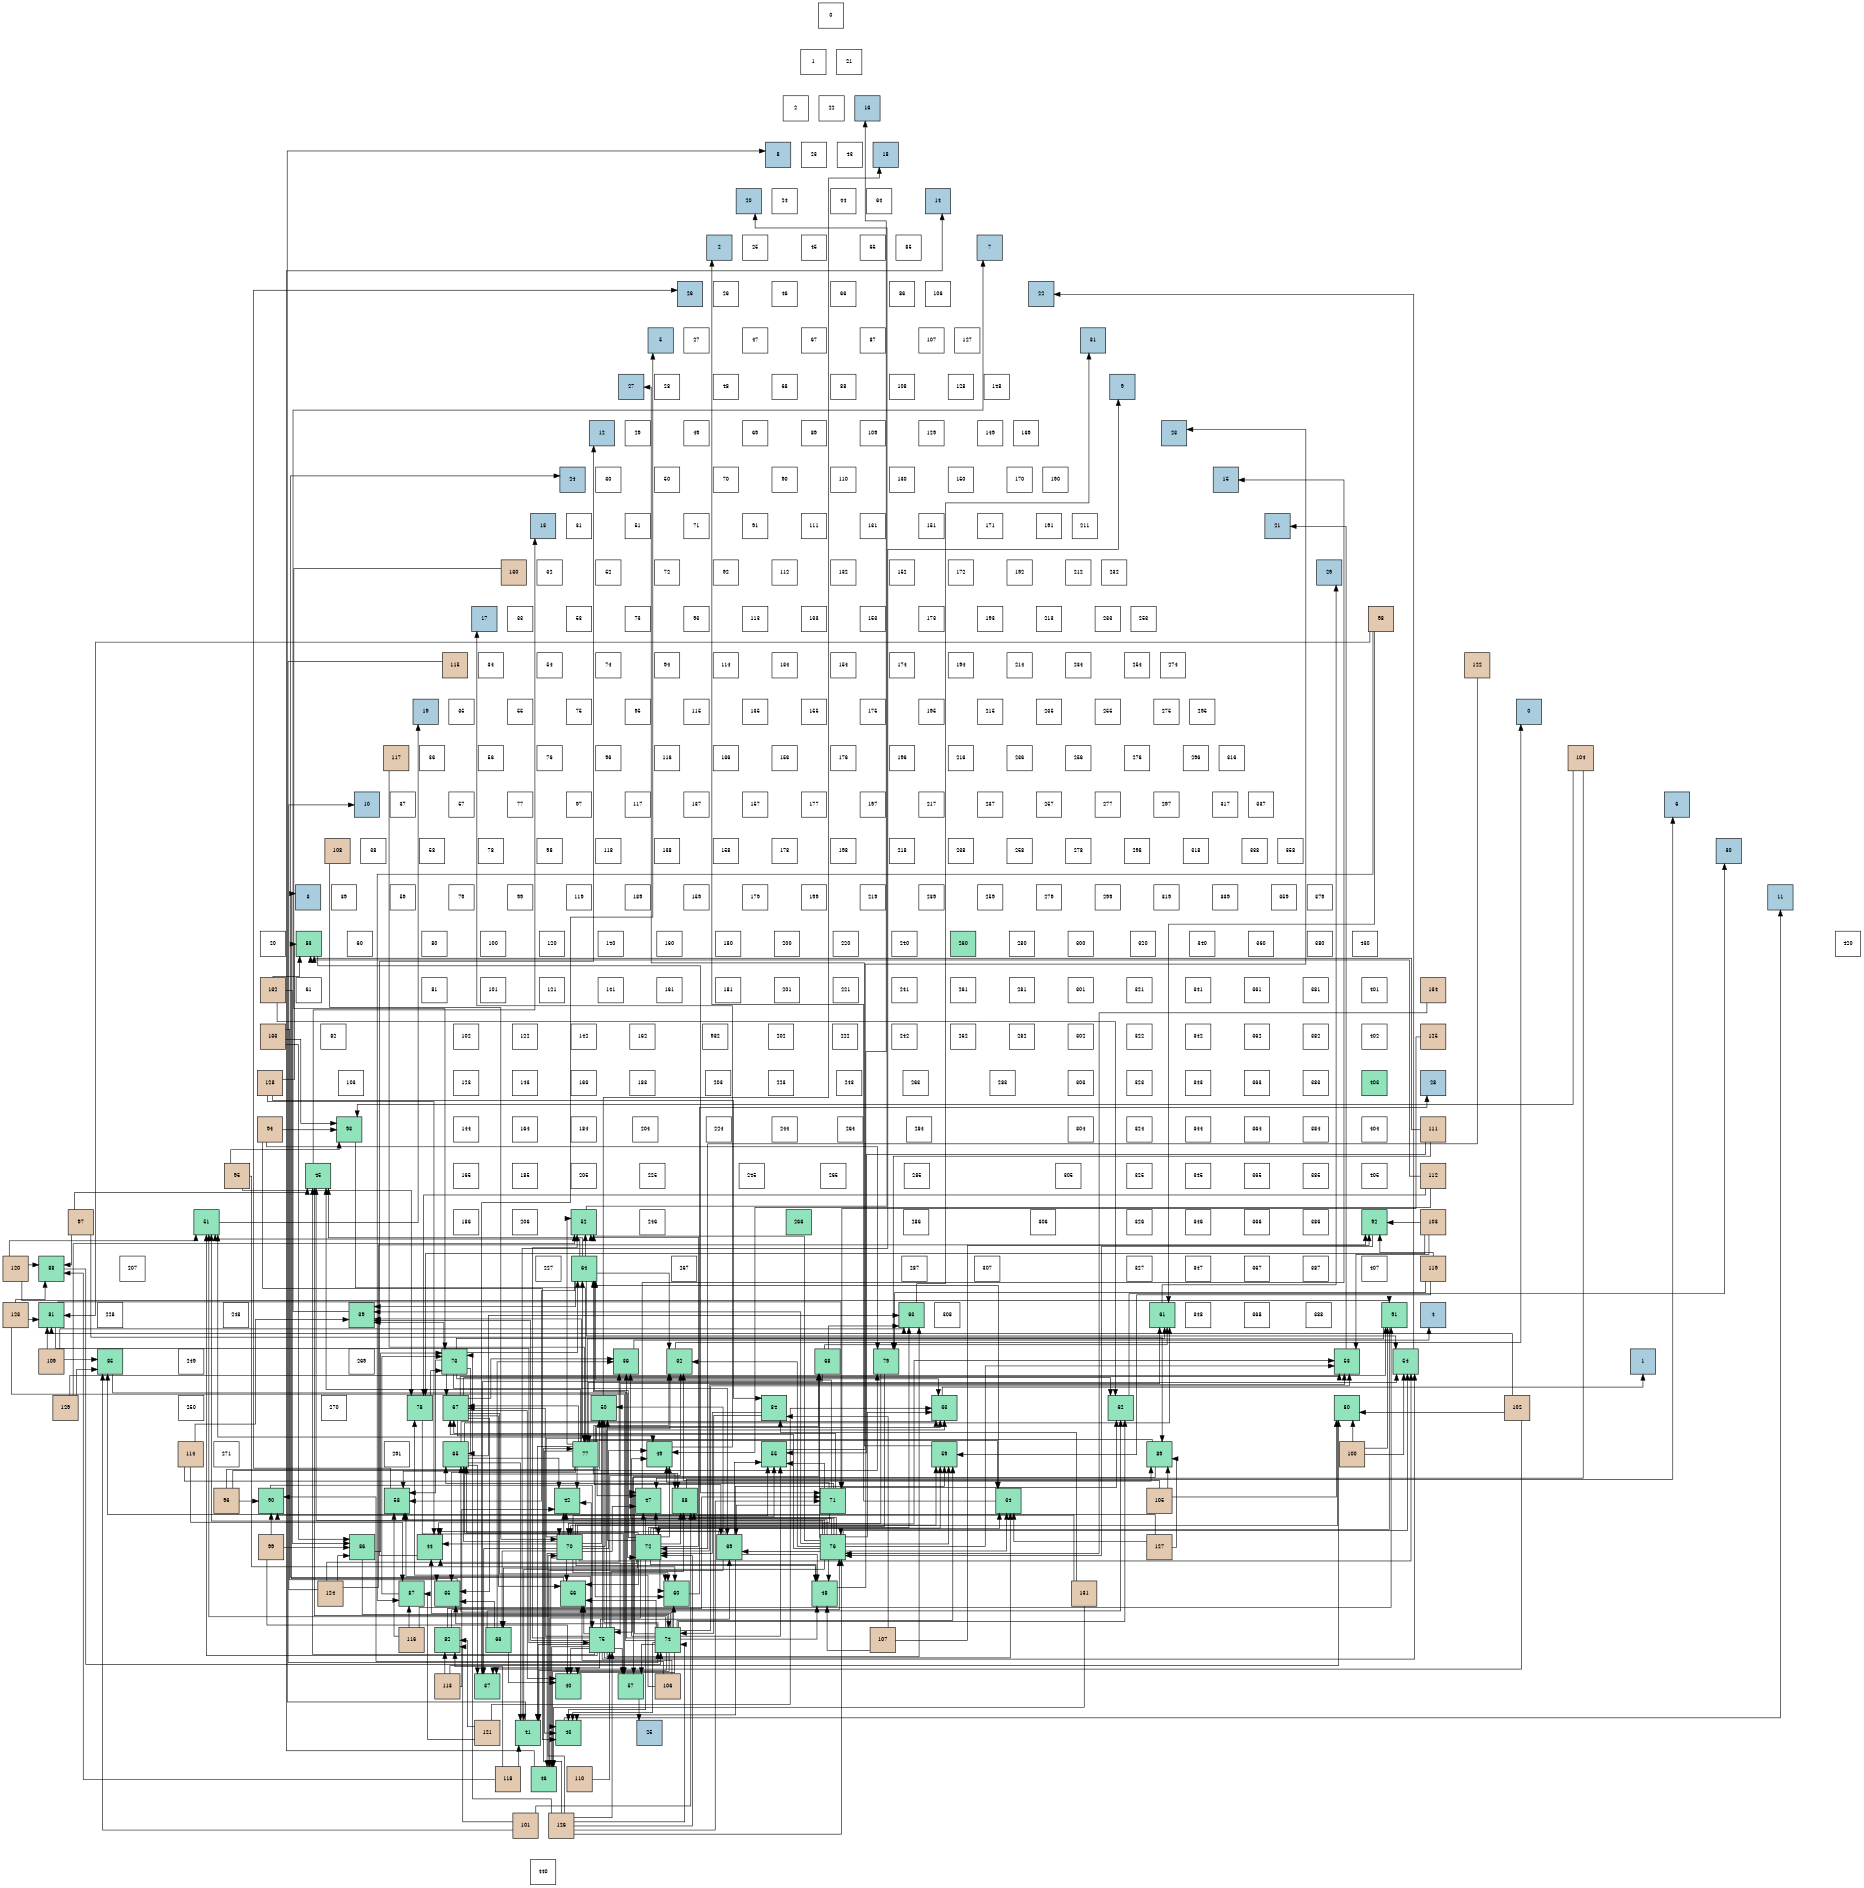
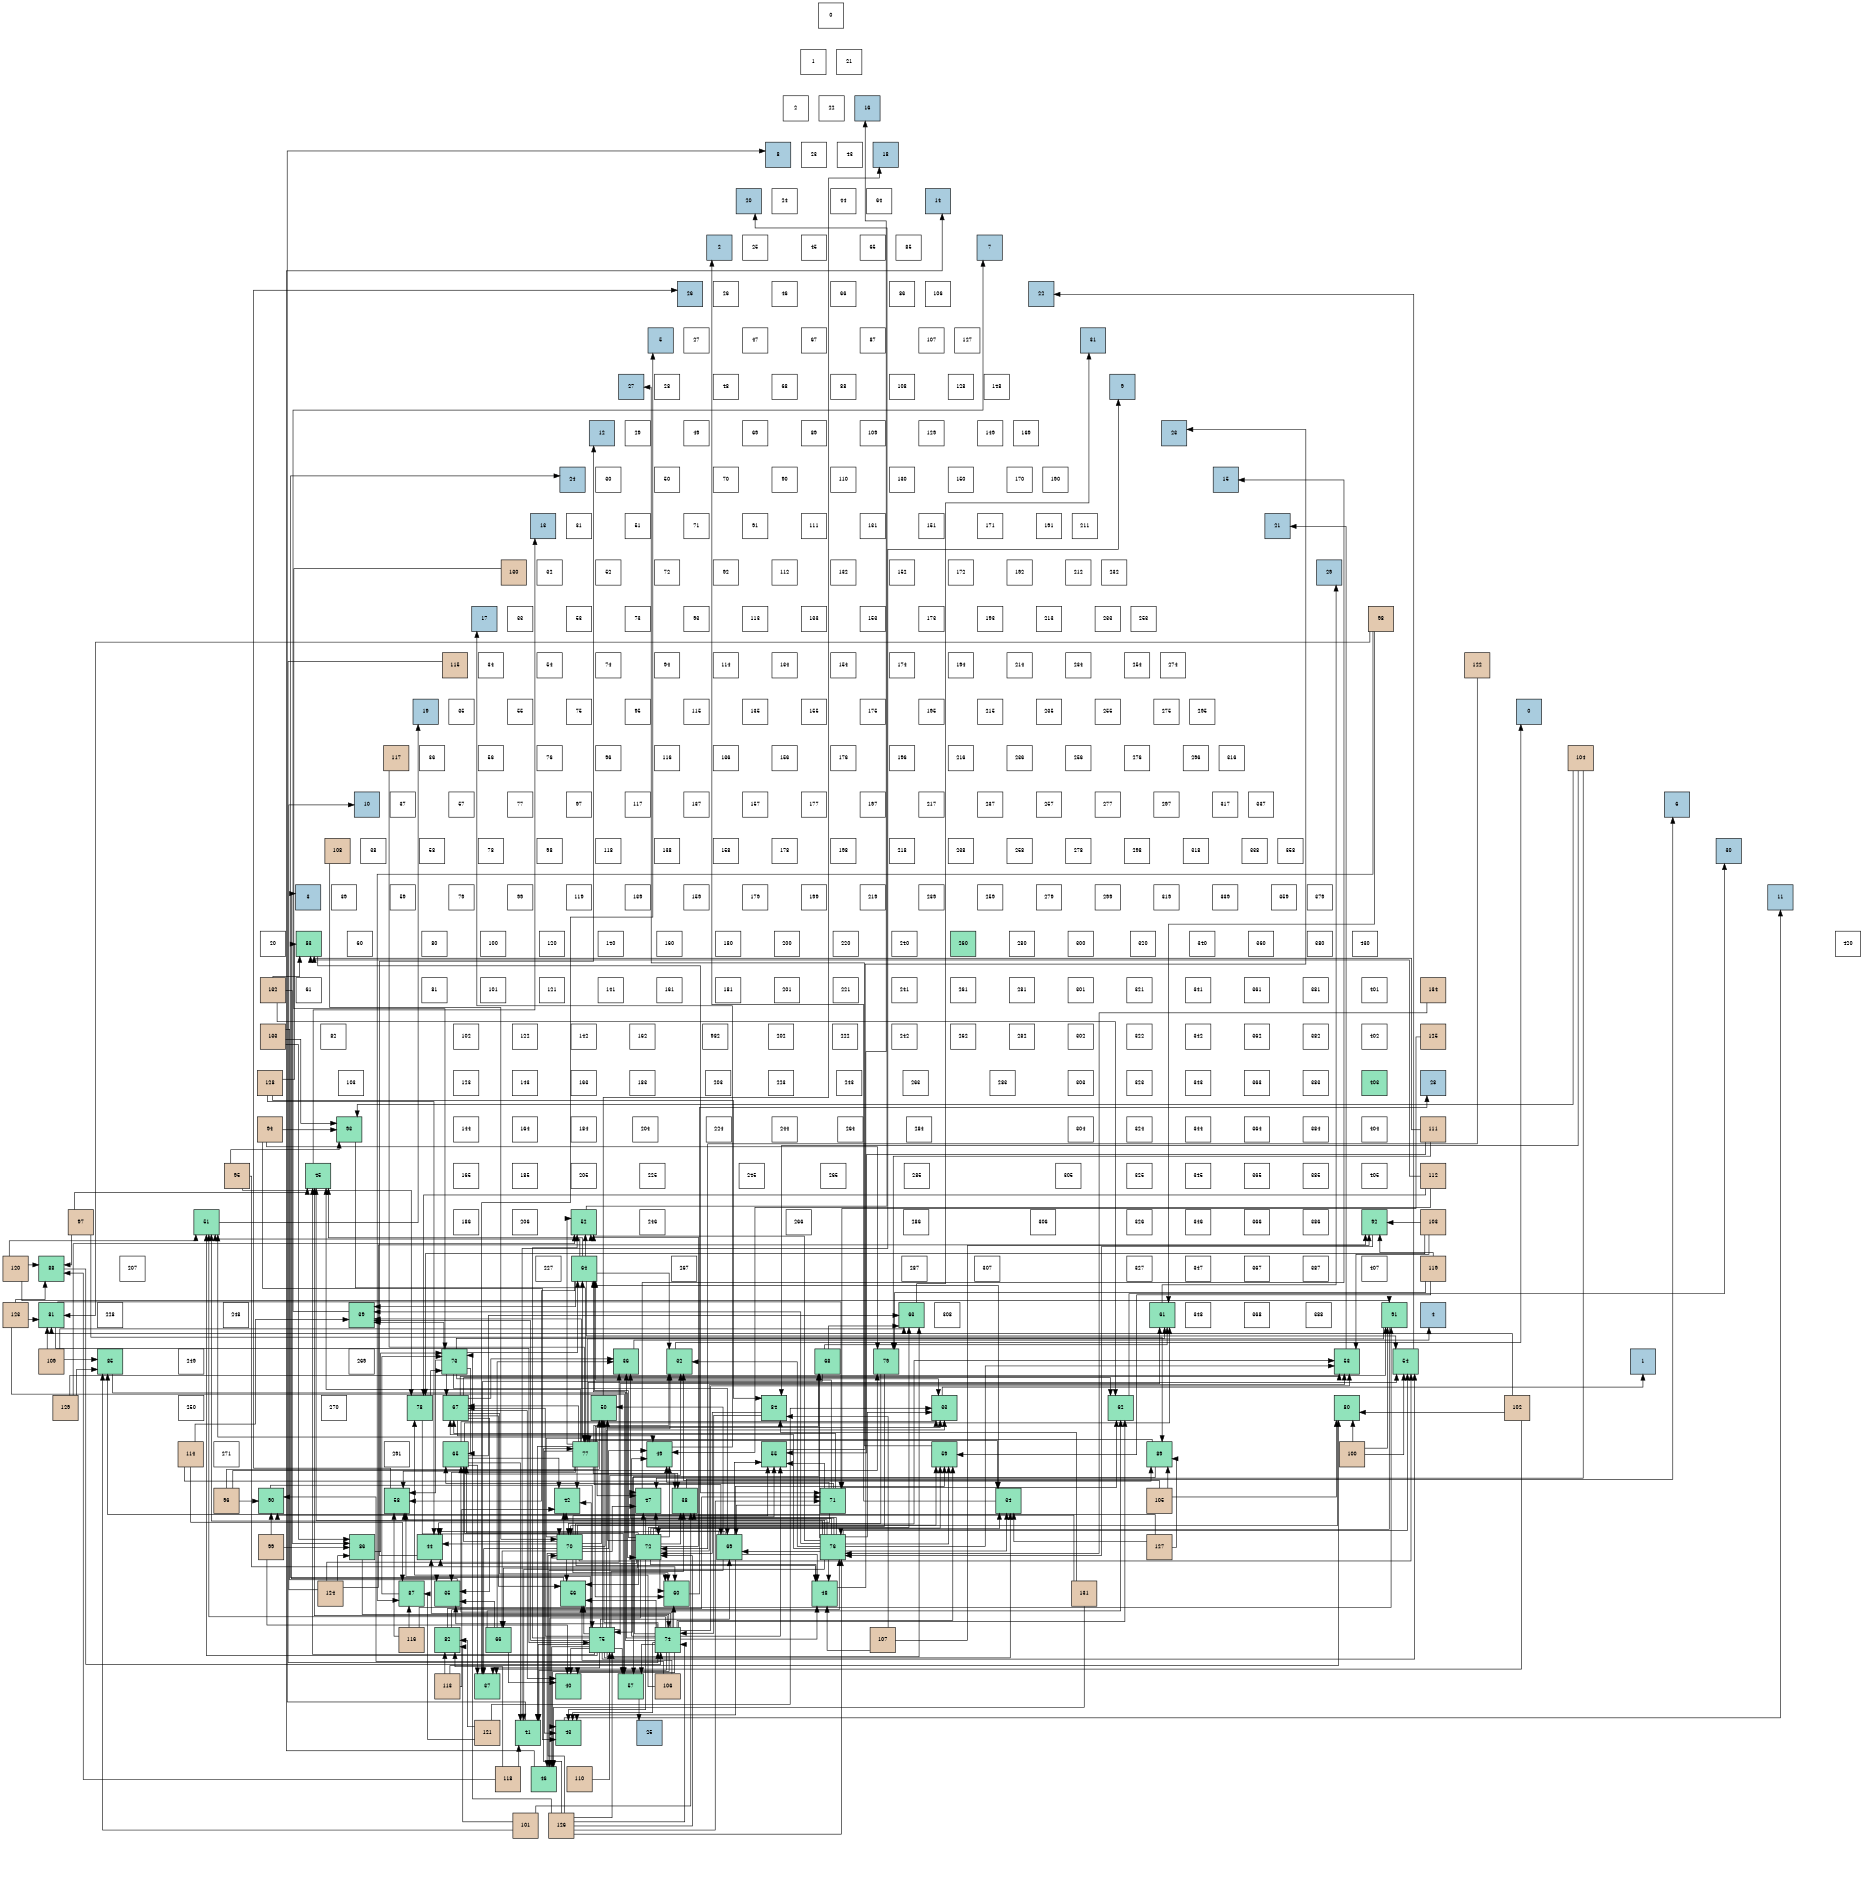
edge "104" -> "84": added
node "266": fillcolor #91e3bb -> #ffffff
node "440": removed
